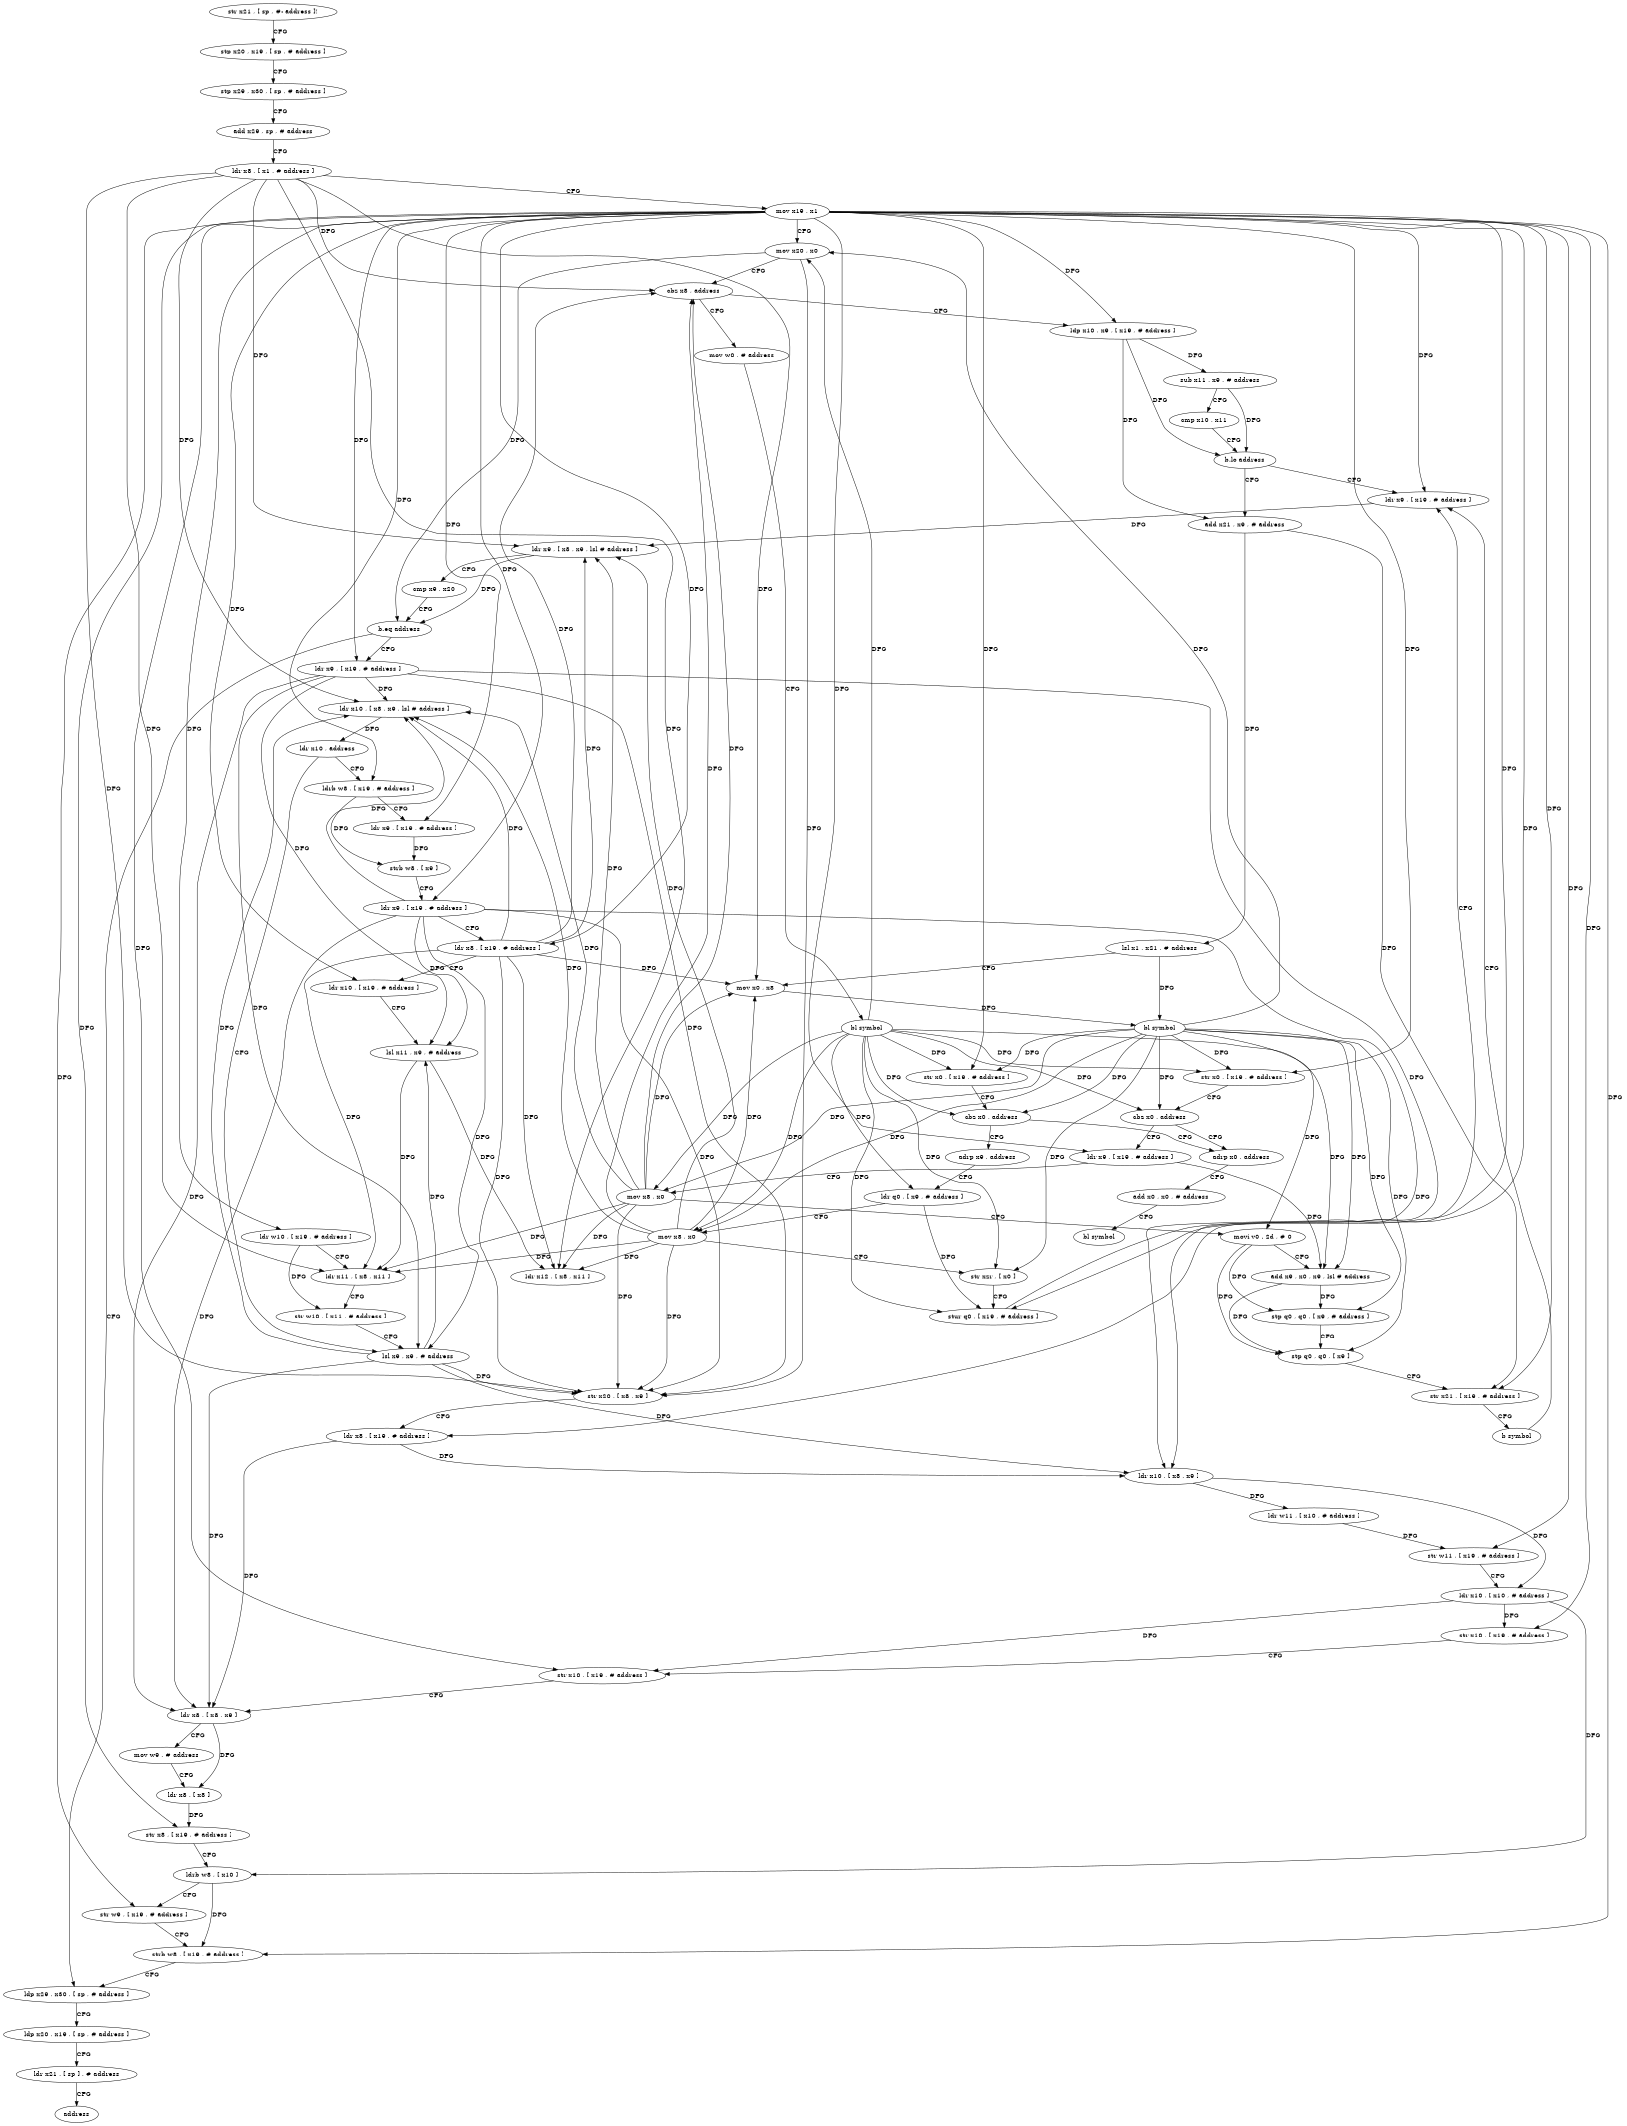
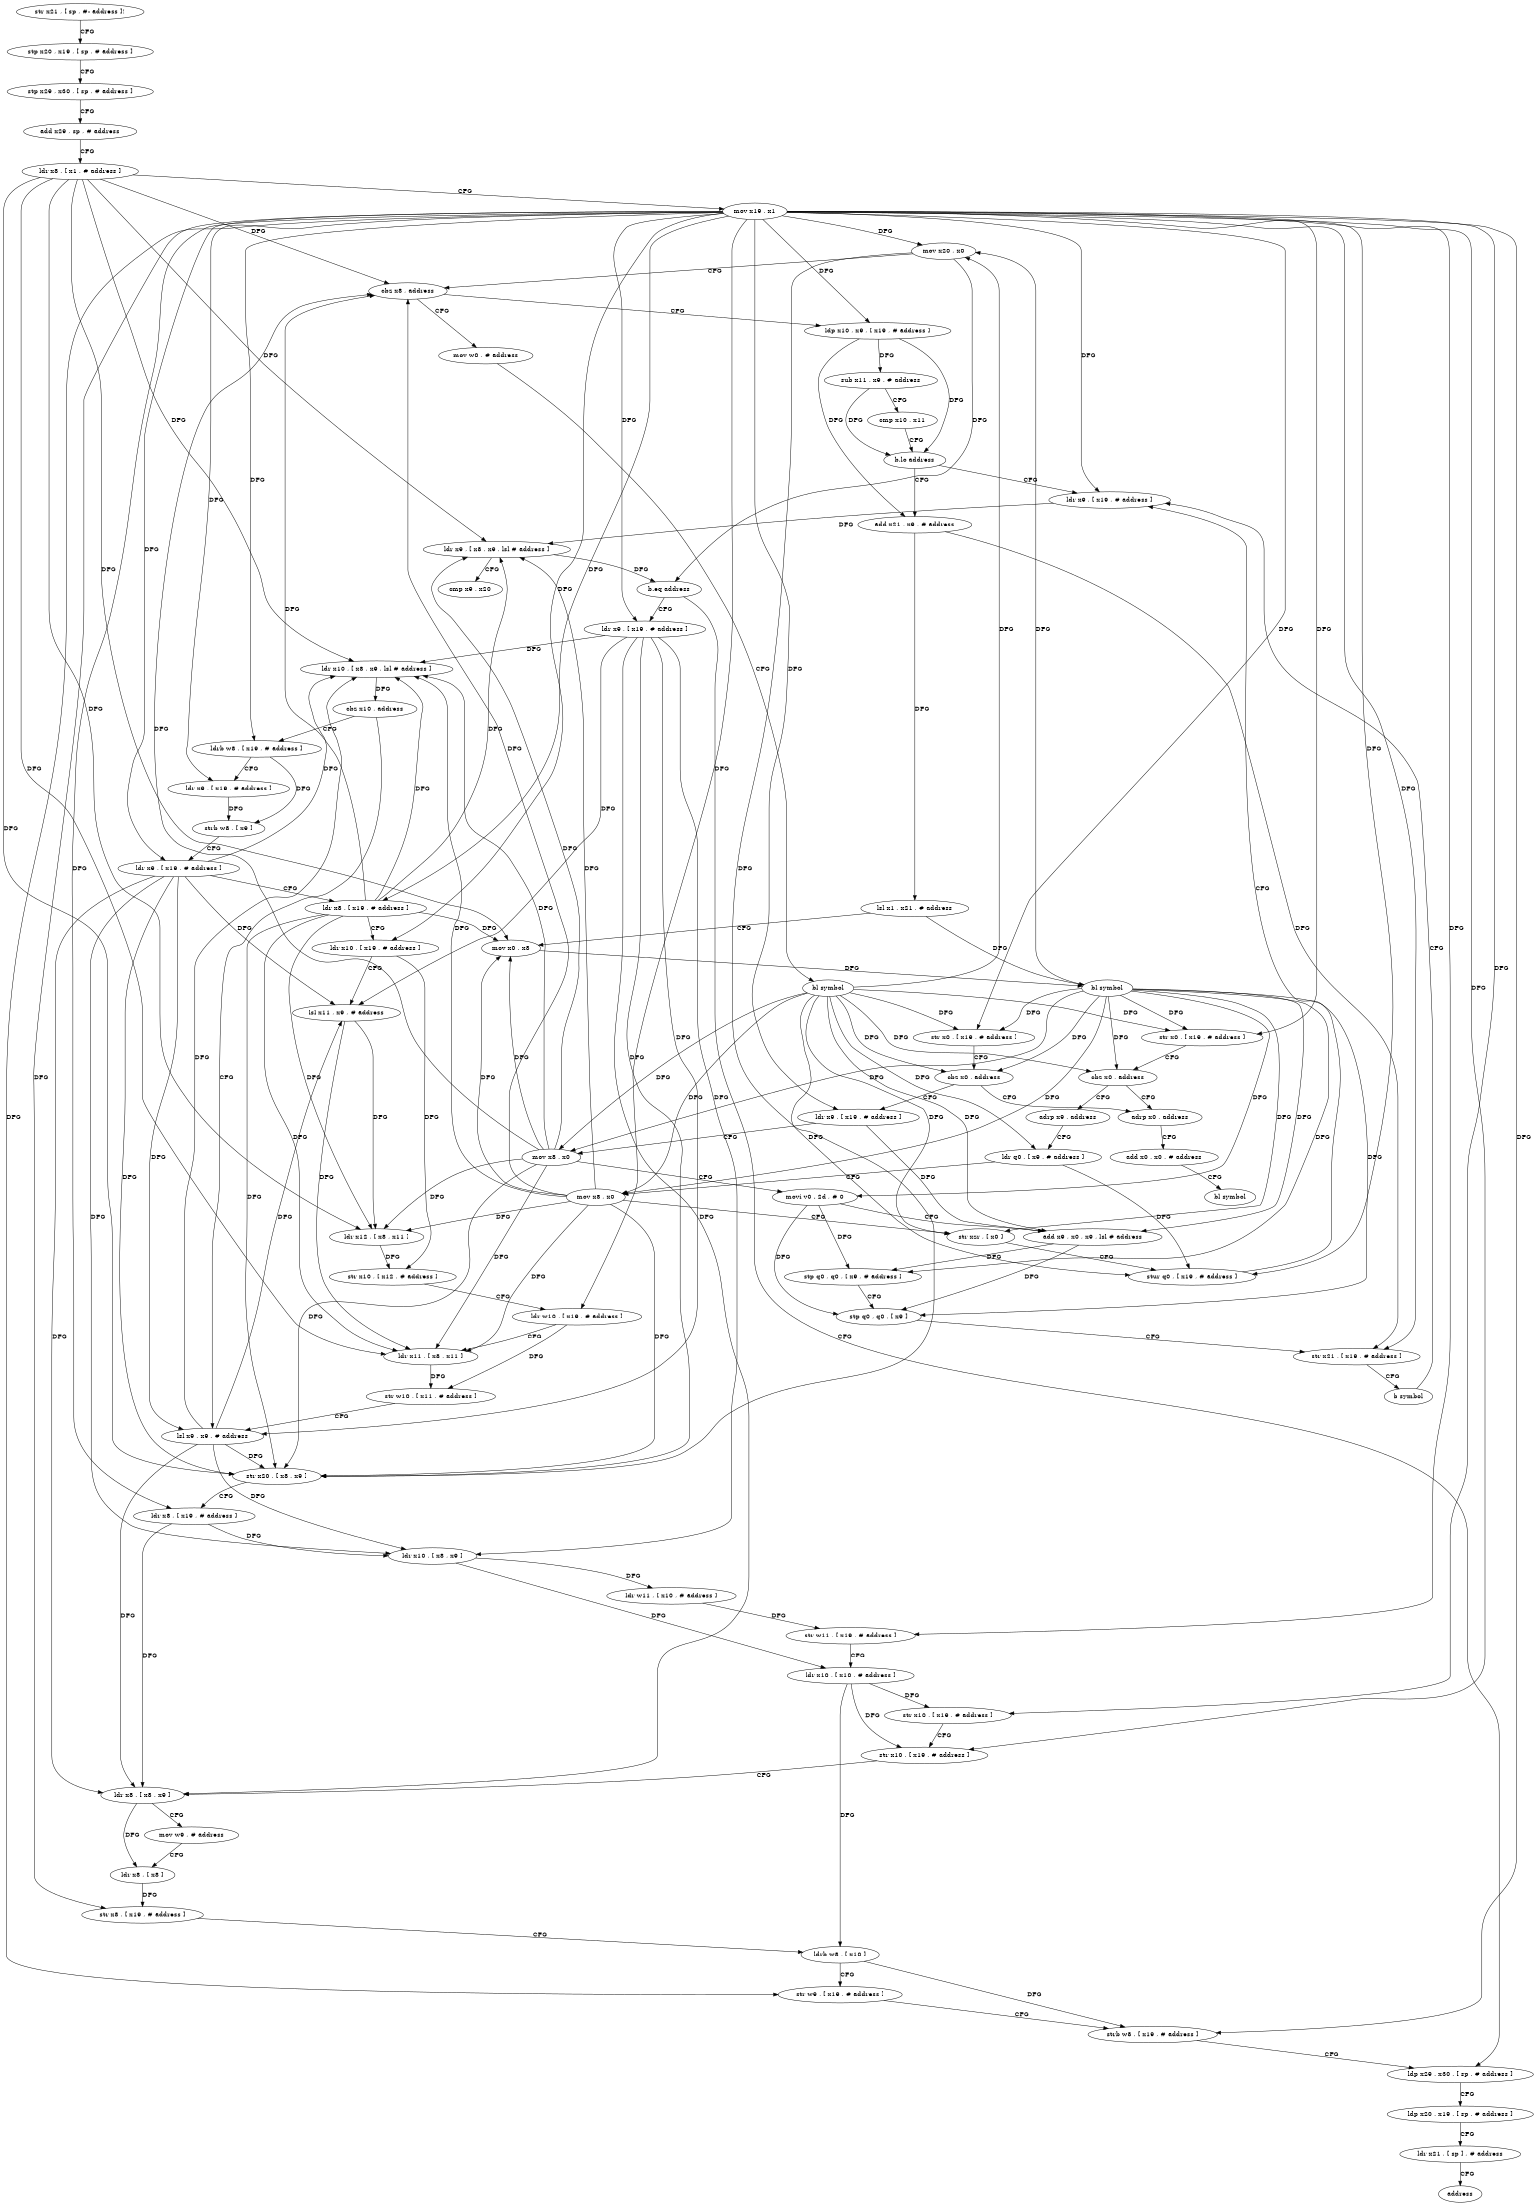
edge "mov x19 , x1" -> "mov x20 , x0": label "CFG" -> "DFG"
edge "cmp x9 , x20" -> "b.eq address": removed, label "CFG"
node "ldr x10 , address": label "ldr x10 , address" -> "cbz x10 , address"
node "str x10 , [ x12 , # address ]": added
edge "ldr x11 , [ x8 , x11 ]" -> "str w10 , [ x11 , # address ]": label "CFG" -> "DFG"
